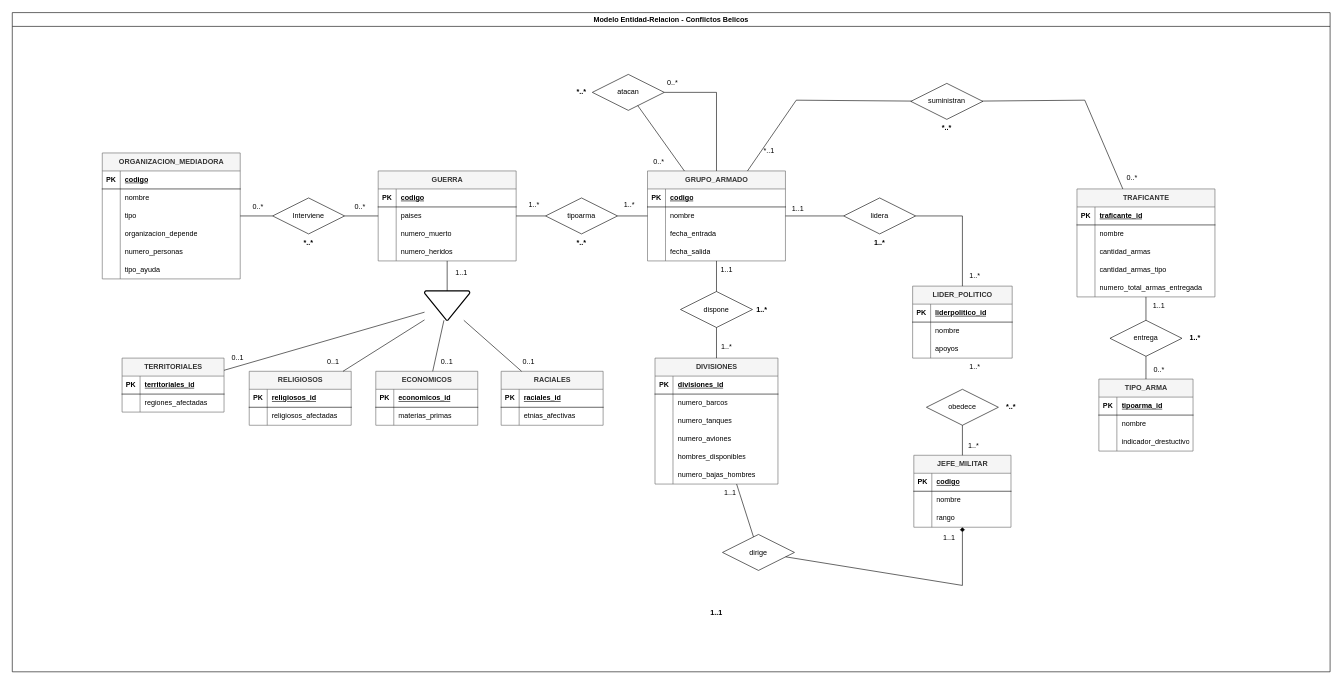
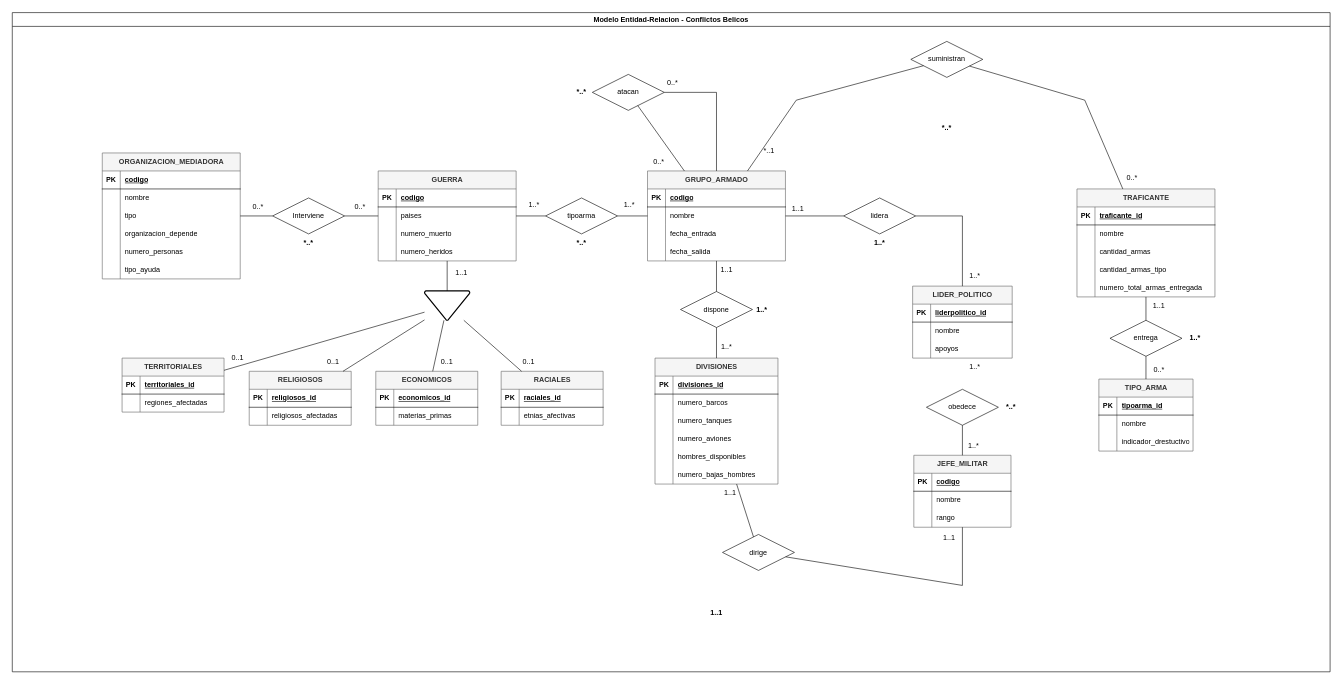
node "suministran": moved (947, 101) -> (947, 59)
edge "dirige" -> "JEFE_MILITAR": arrowhead diamond -> none
